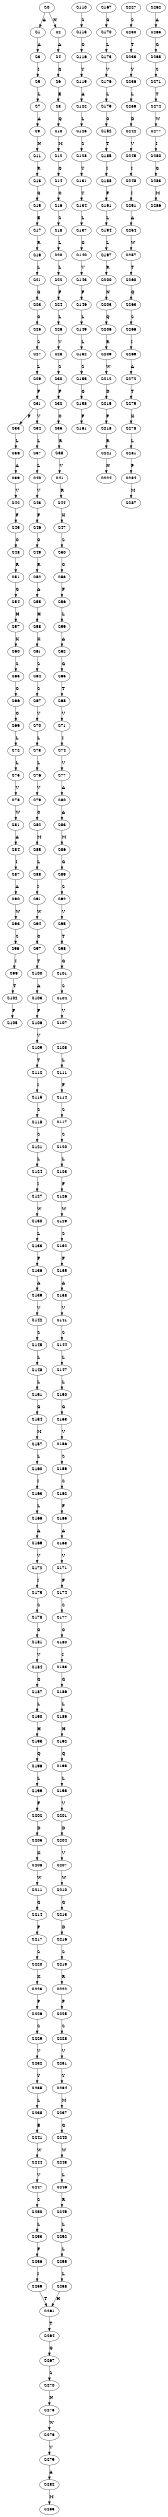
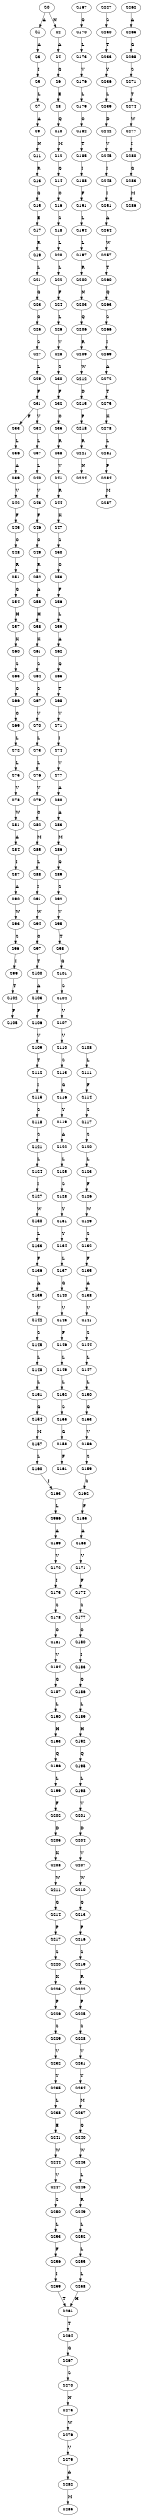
edge "S107" -> "S110": added, label "V"
node "S166": label "S166" -> "S966"
edge "S213" -> "S216": label "D" -> "P"
